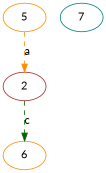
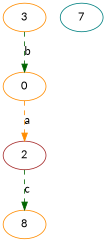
node "5": label "5" -> "0"
node "3": added
node "6": label "6" -> "8"
